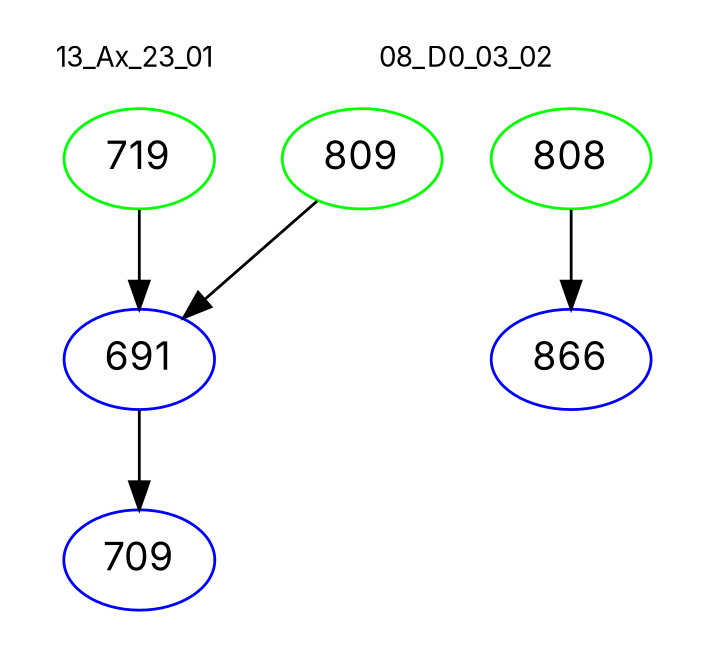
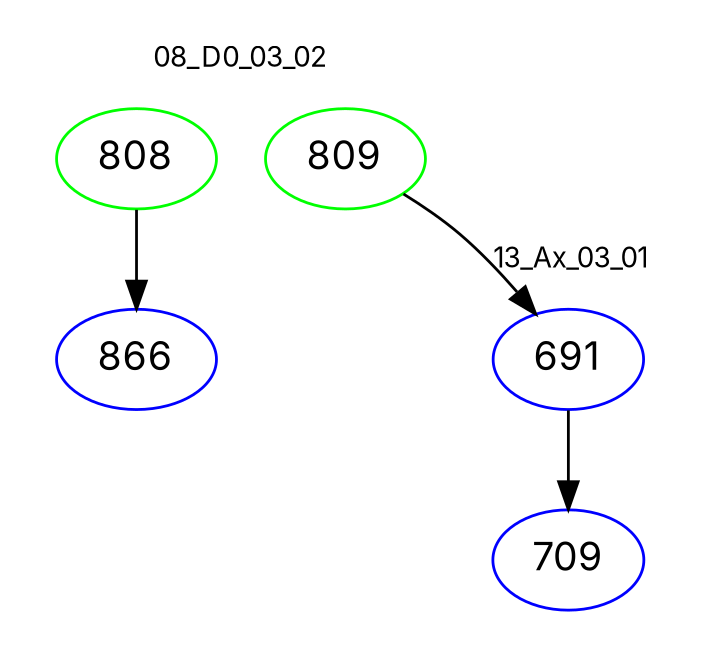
cluster "13_Ax_23_01": label "13_Ax_23_01" -> "13_Ax_03_01"
node "719": removed
